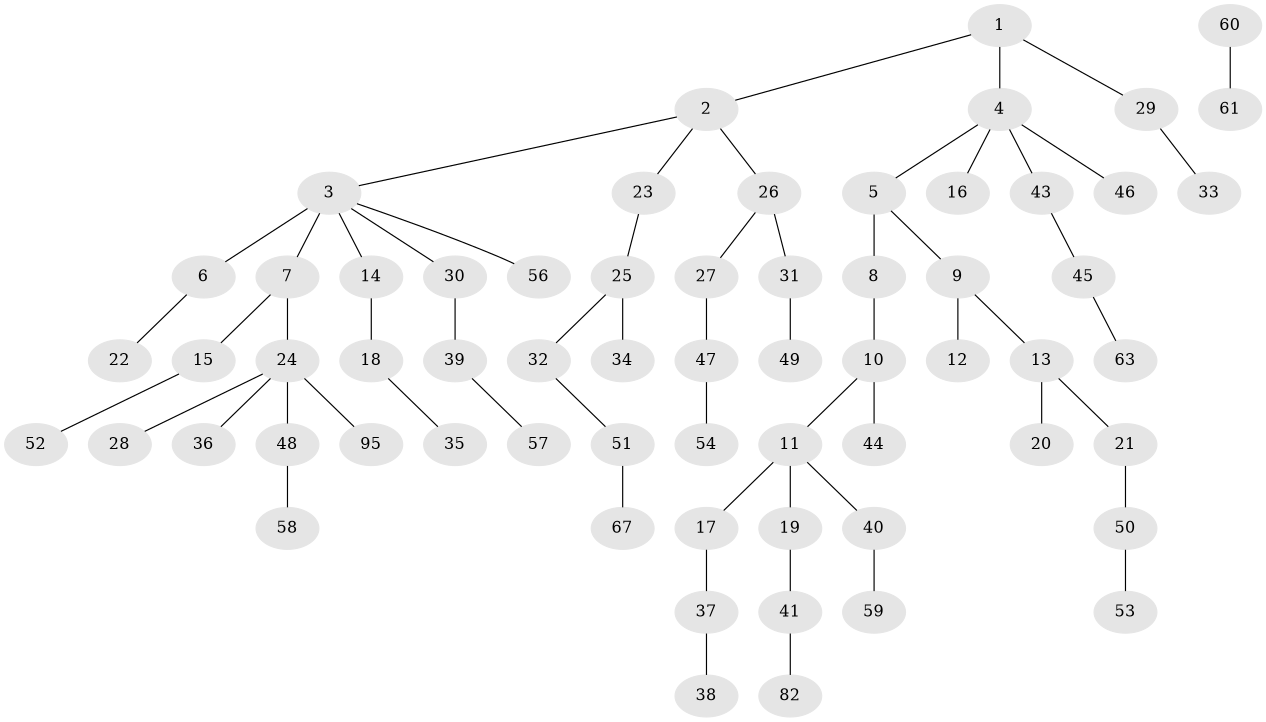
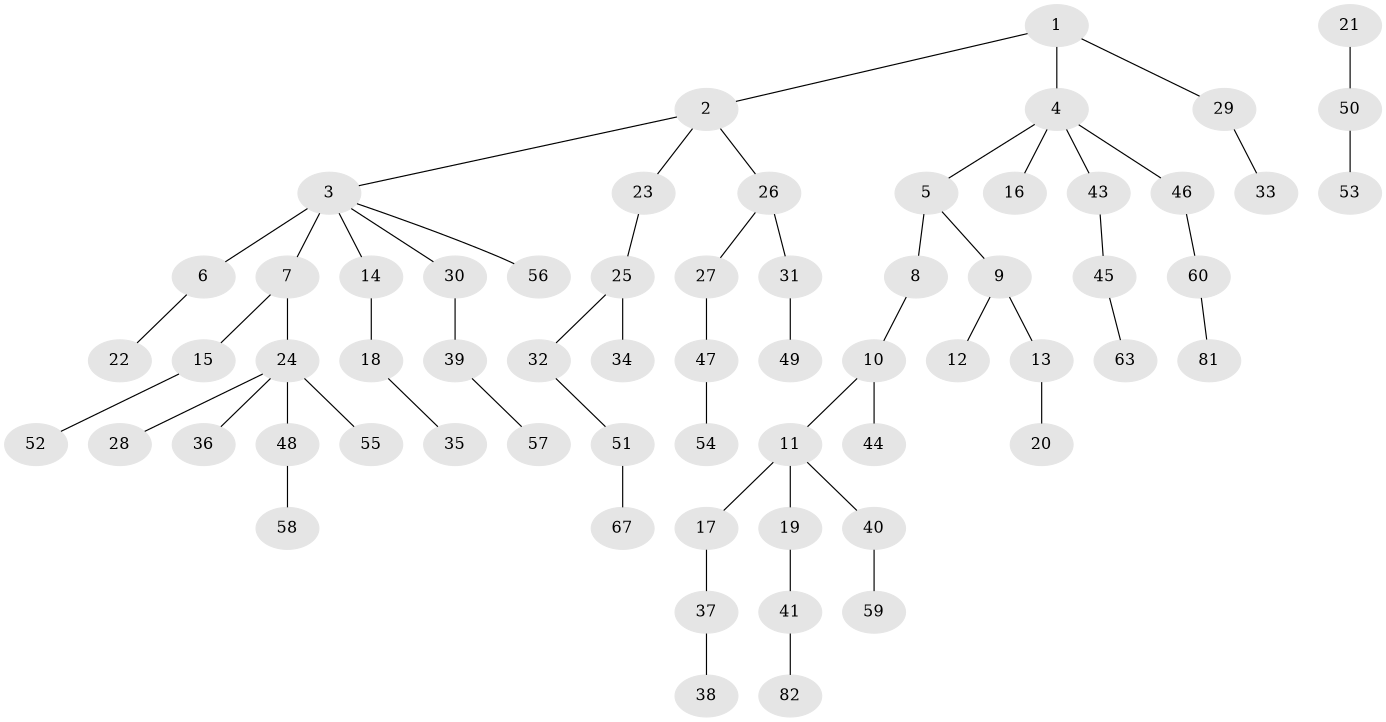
node "61": label "61" -> "81"
edge "46" -- "60": added
edge "13" -- "21": removed
node "95": label "95" -> "55"
